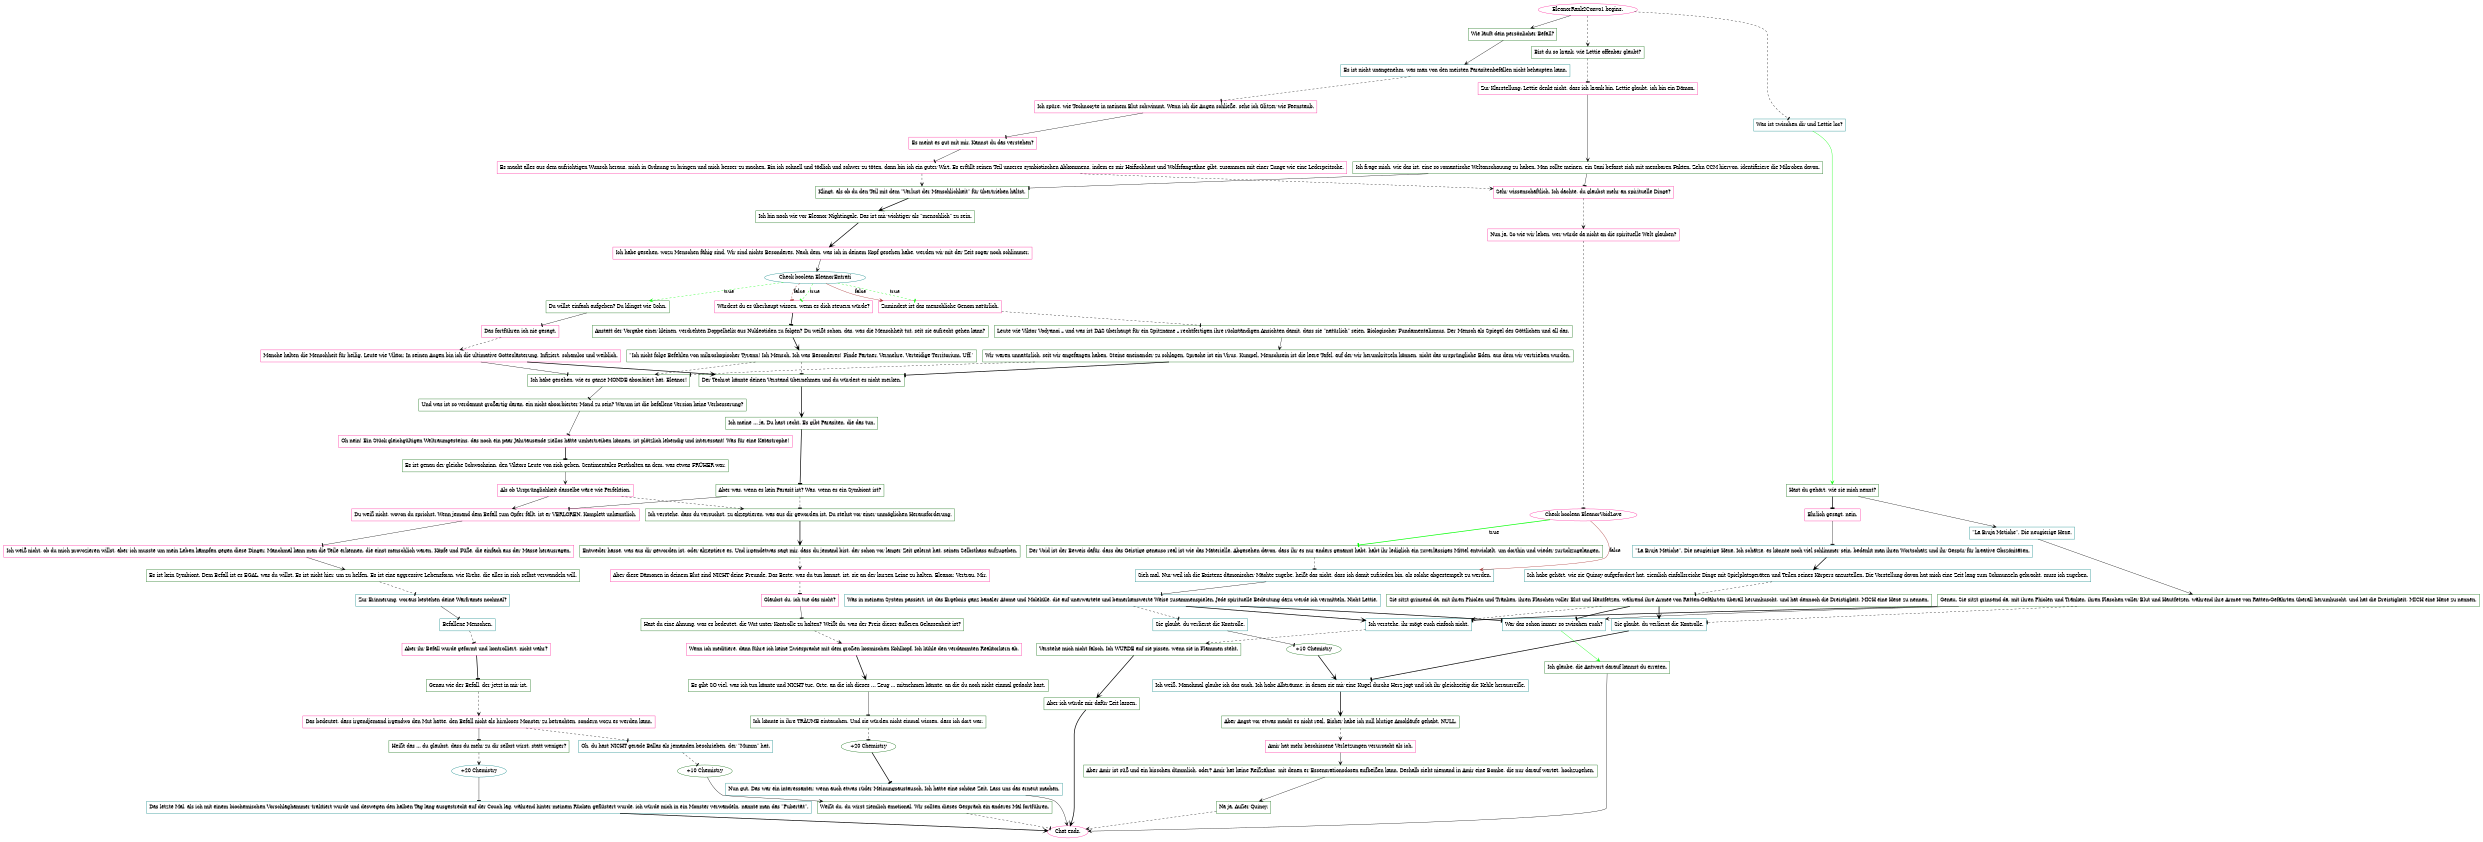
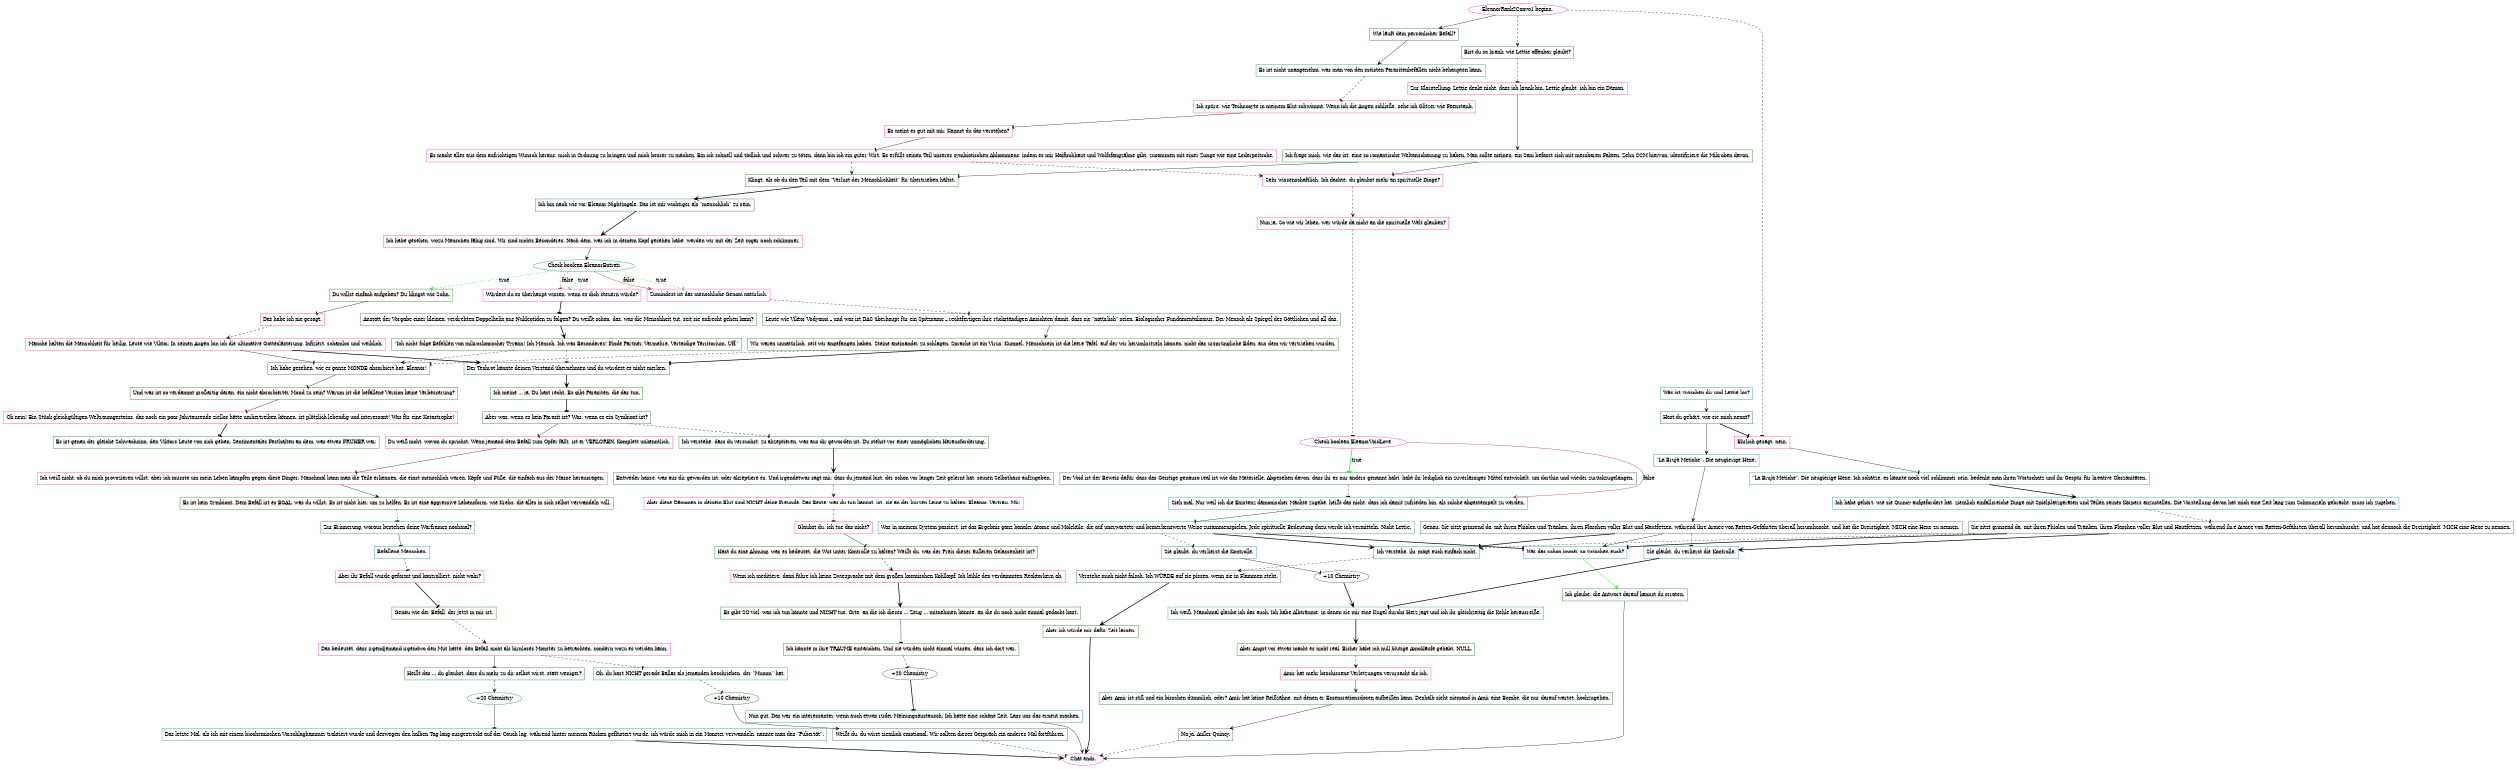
edge "EleanorRank2Convo1 begins." -> "Was ist zwischen dir und Lettie los?": now "EleanorRank2Convo1 begins." -> "Ehrlich gesagt, nein."
edge "Was ist zwischen dir und Lettie los?" -> "Hast du gehört, wie sie mich nennt?": color green -> black
node "Das fortführen ich nie gesagt.": label "Das fortführen ich nie gesagt." -> "Das habe ich nie gesagt."
node "Als ob Ursprünglichkeit dasselbe wäre wie Perfektion.": removed
